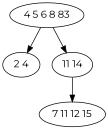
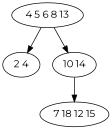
node "4 5 6 8 83": label "4 5 6 8 83" -> "4 5 6 8 13"
node "11 14": label "11 14" -> "10 14"
node "7 11 12 15": label "7 11 12 15" -> "7 18 12 15"
